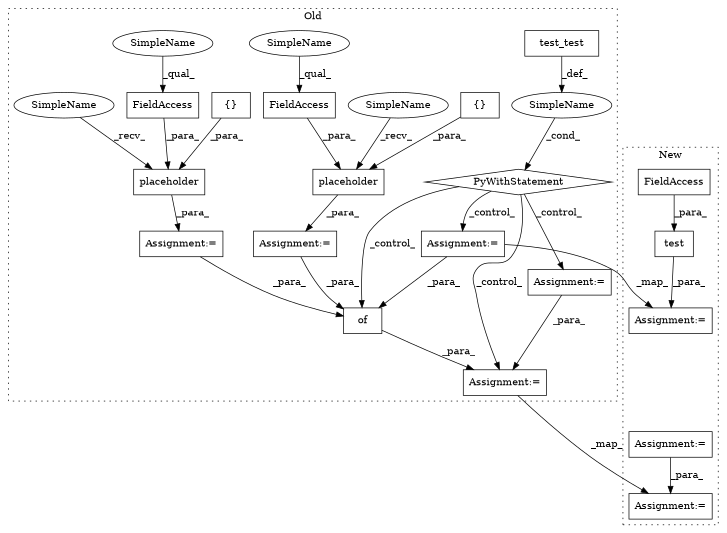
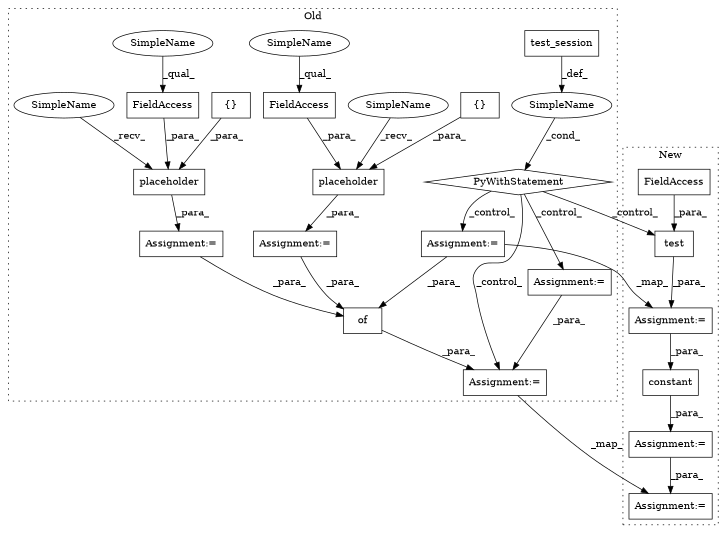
node "test_test": label "test_test" -> "test_session"
edge "PyWithStatement" -> "of": now "PyWithStatement" -> "test"
node "constant": added
